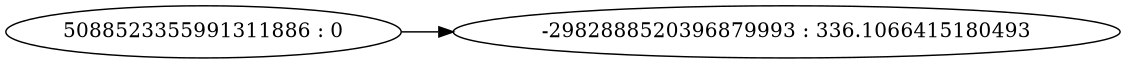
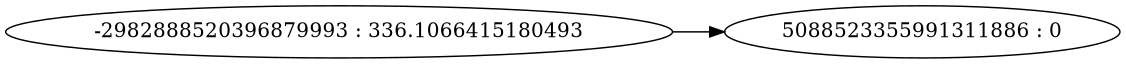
edge "5088523355991311886 : 0" -> "-2982888520396879993 : 336.1066415180493": reversed
